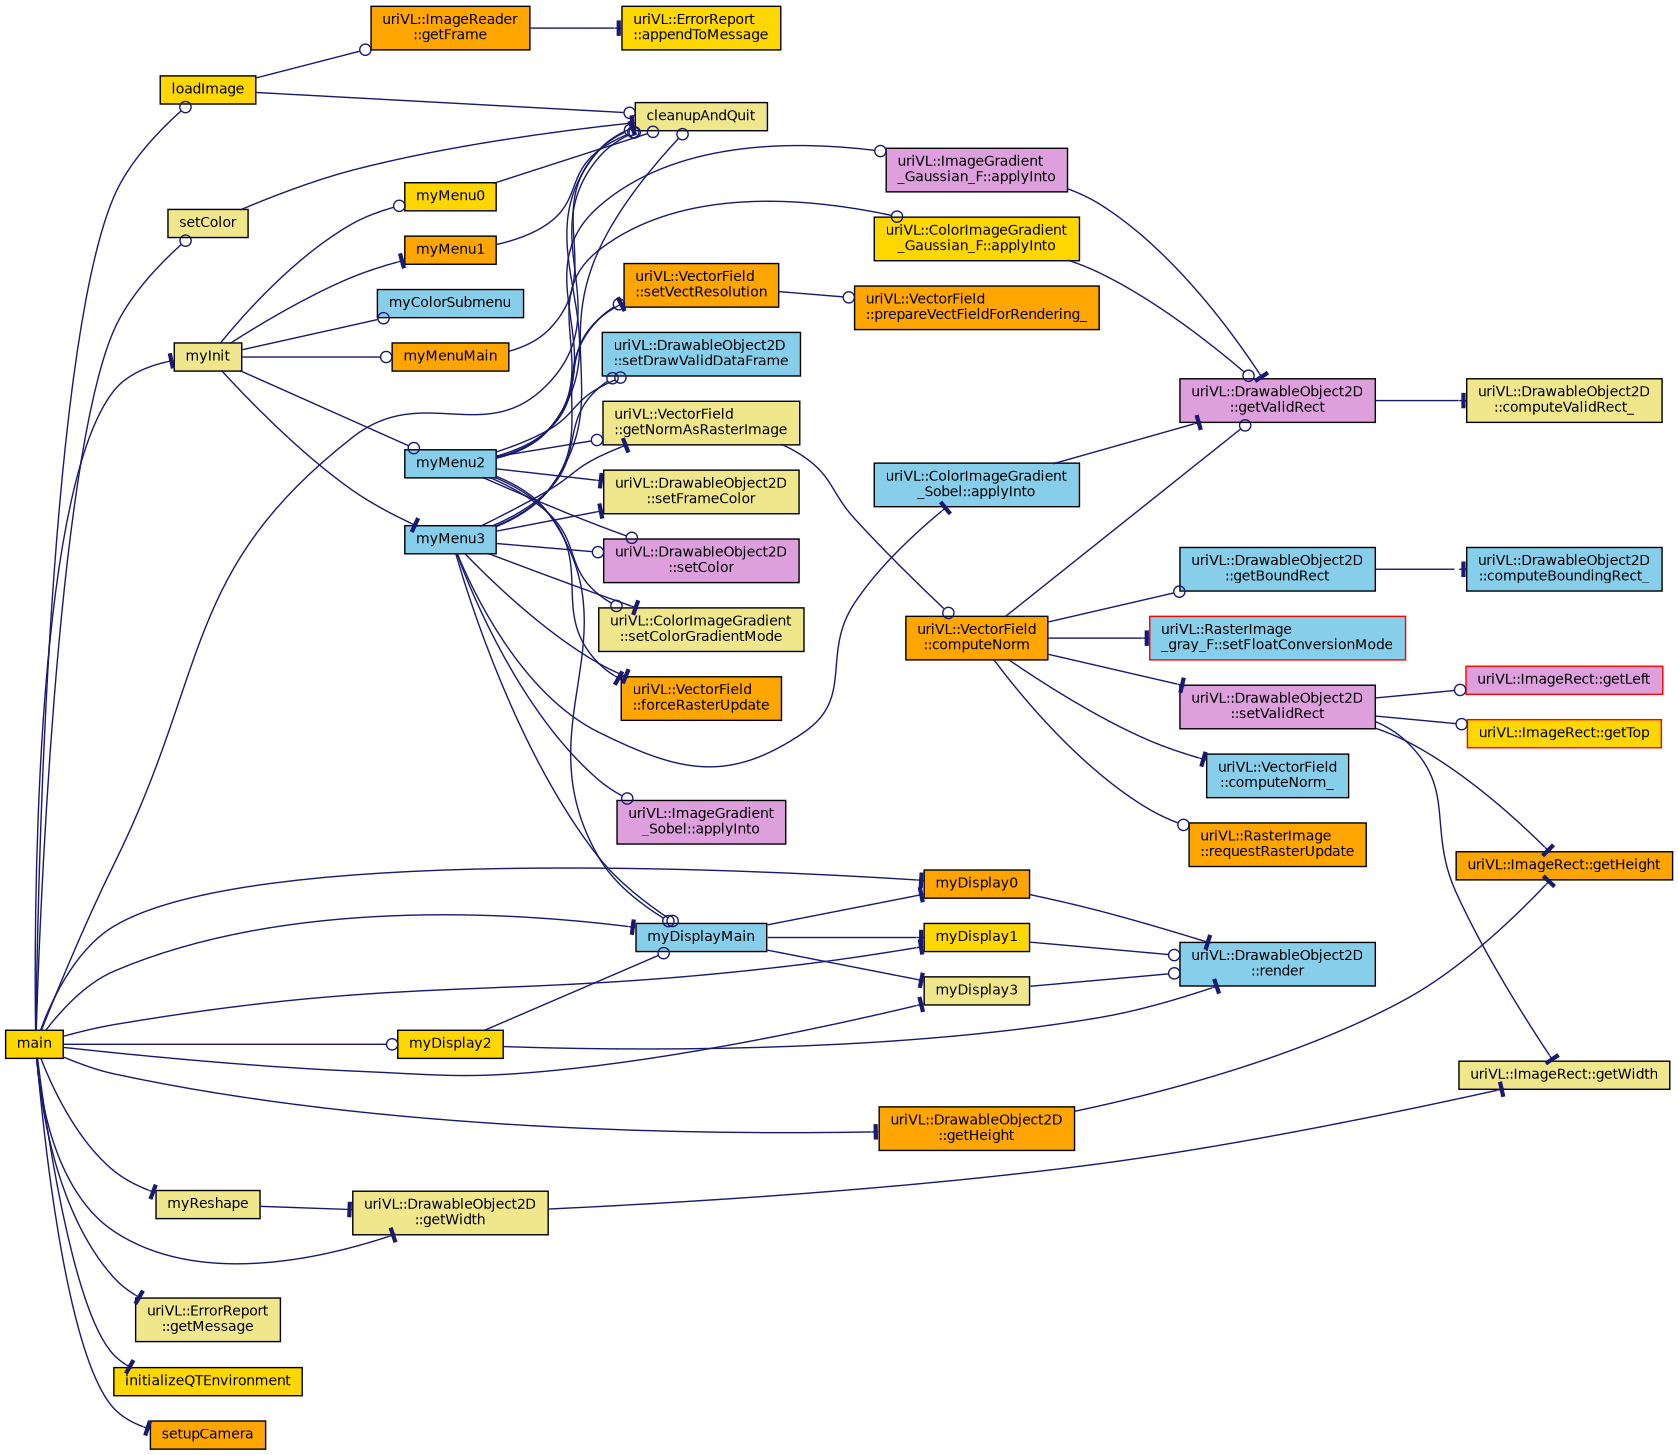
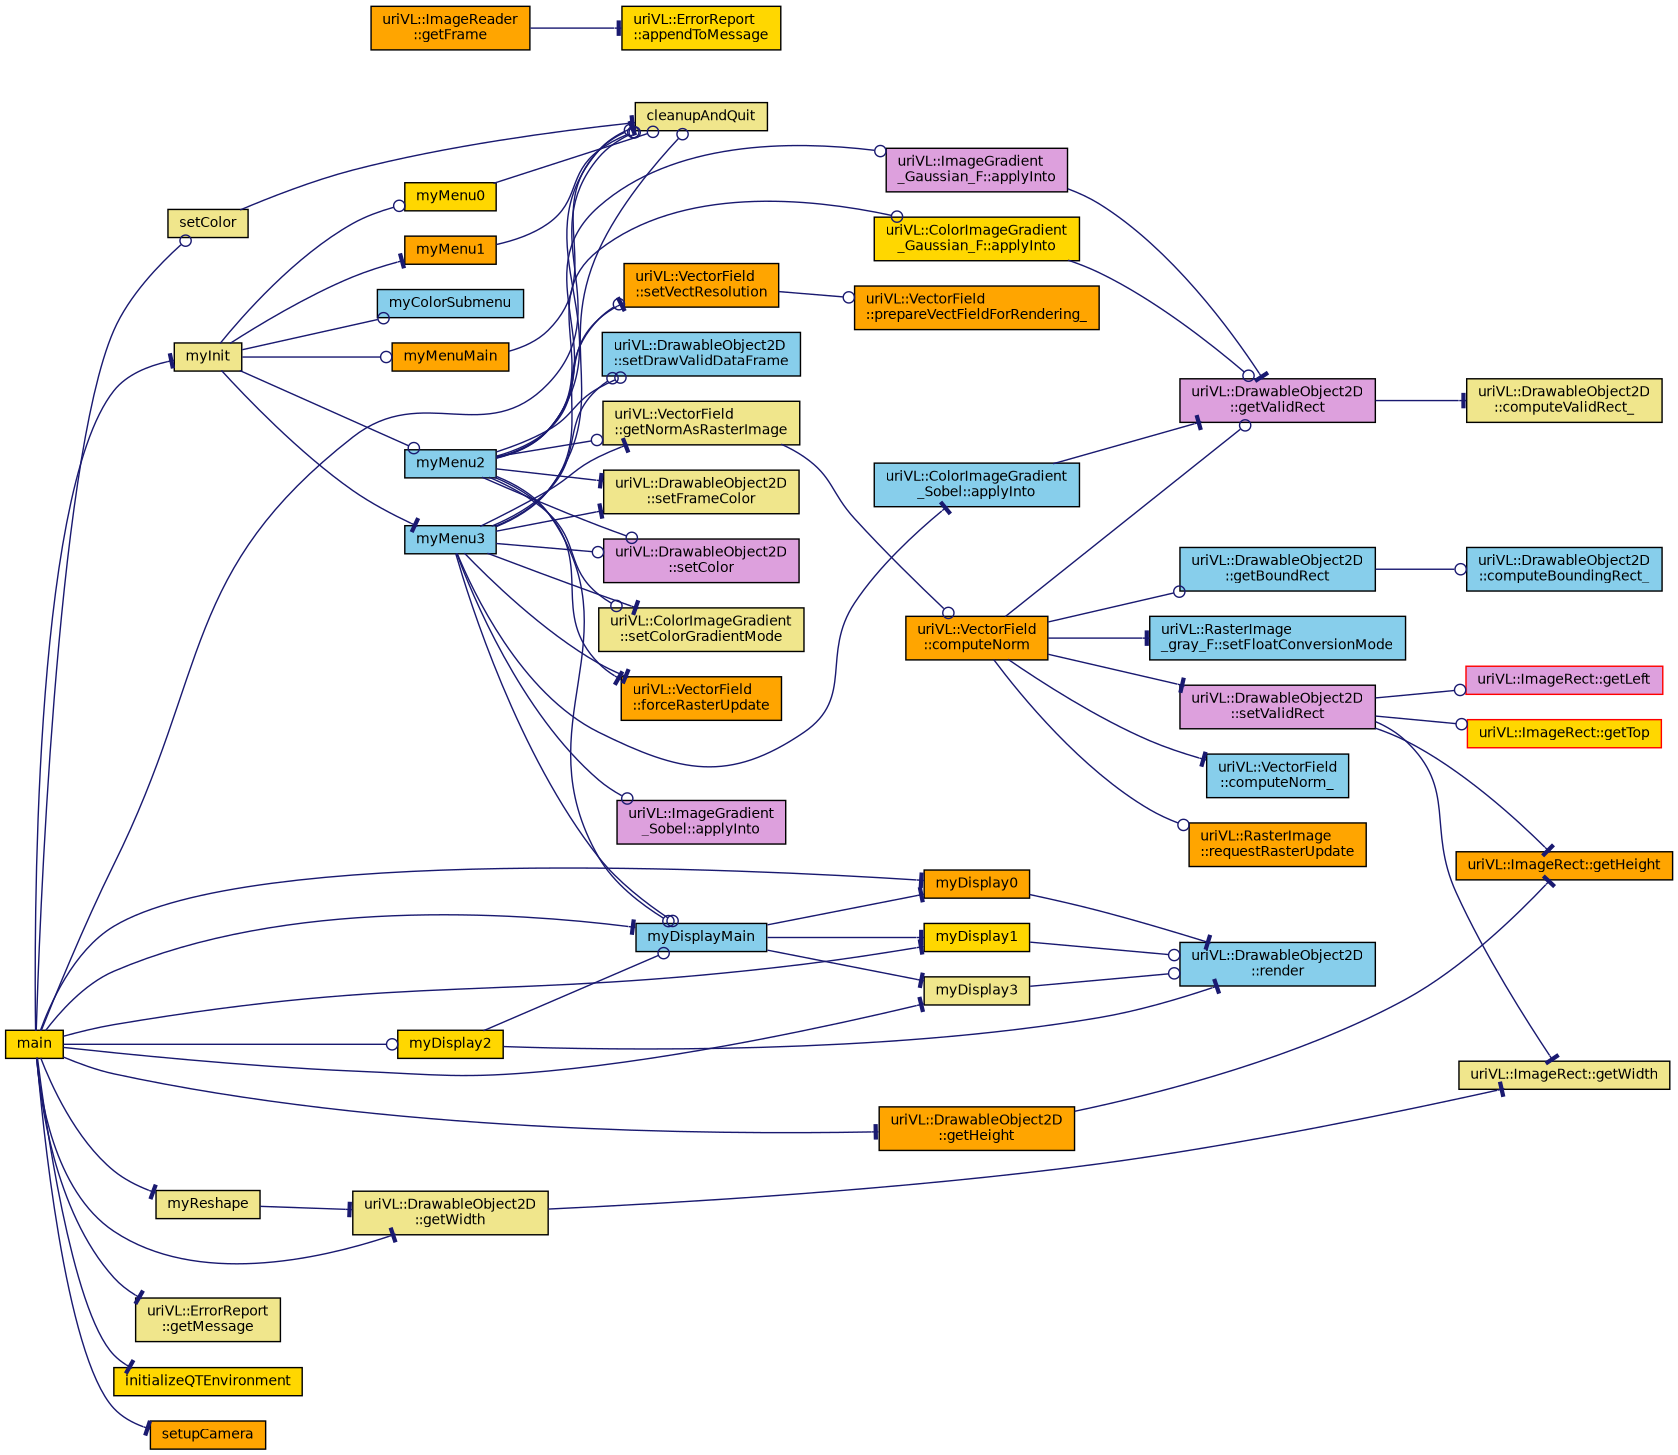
node "loadImage": removed
edge "uriVL::DrawableObject2D ::getBoundRect" -> "uriVL::DrawableObject2D ::computeBoundingRect_": arrowhead tee -> odot
node "uriVL::RasterImage _gray_F::setFloatConversionMode": color red -> black
